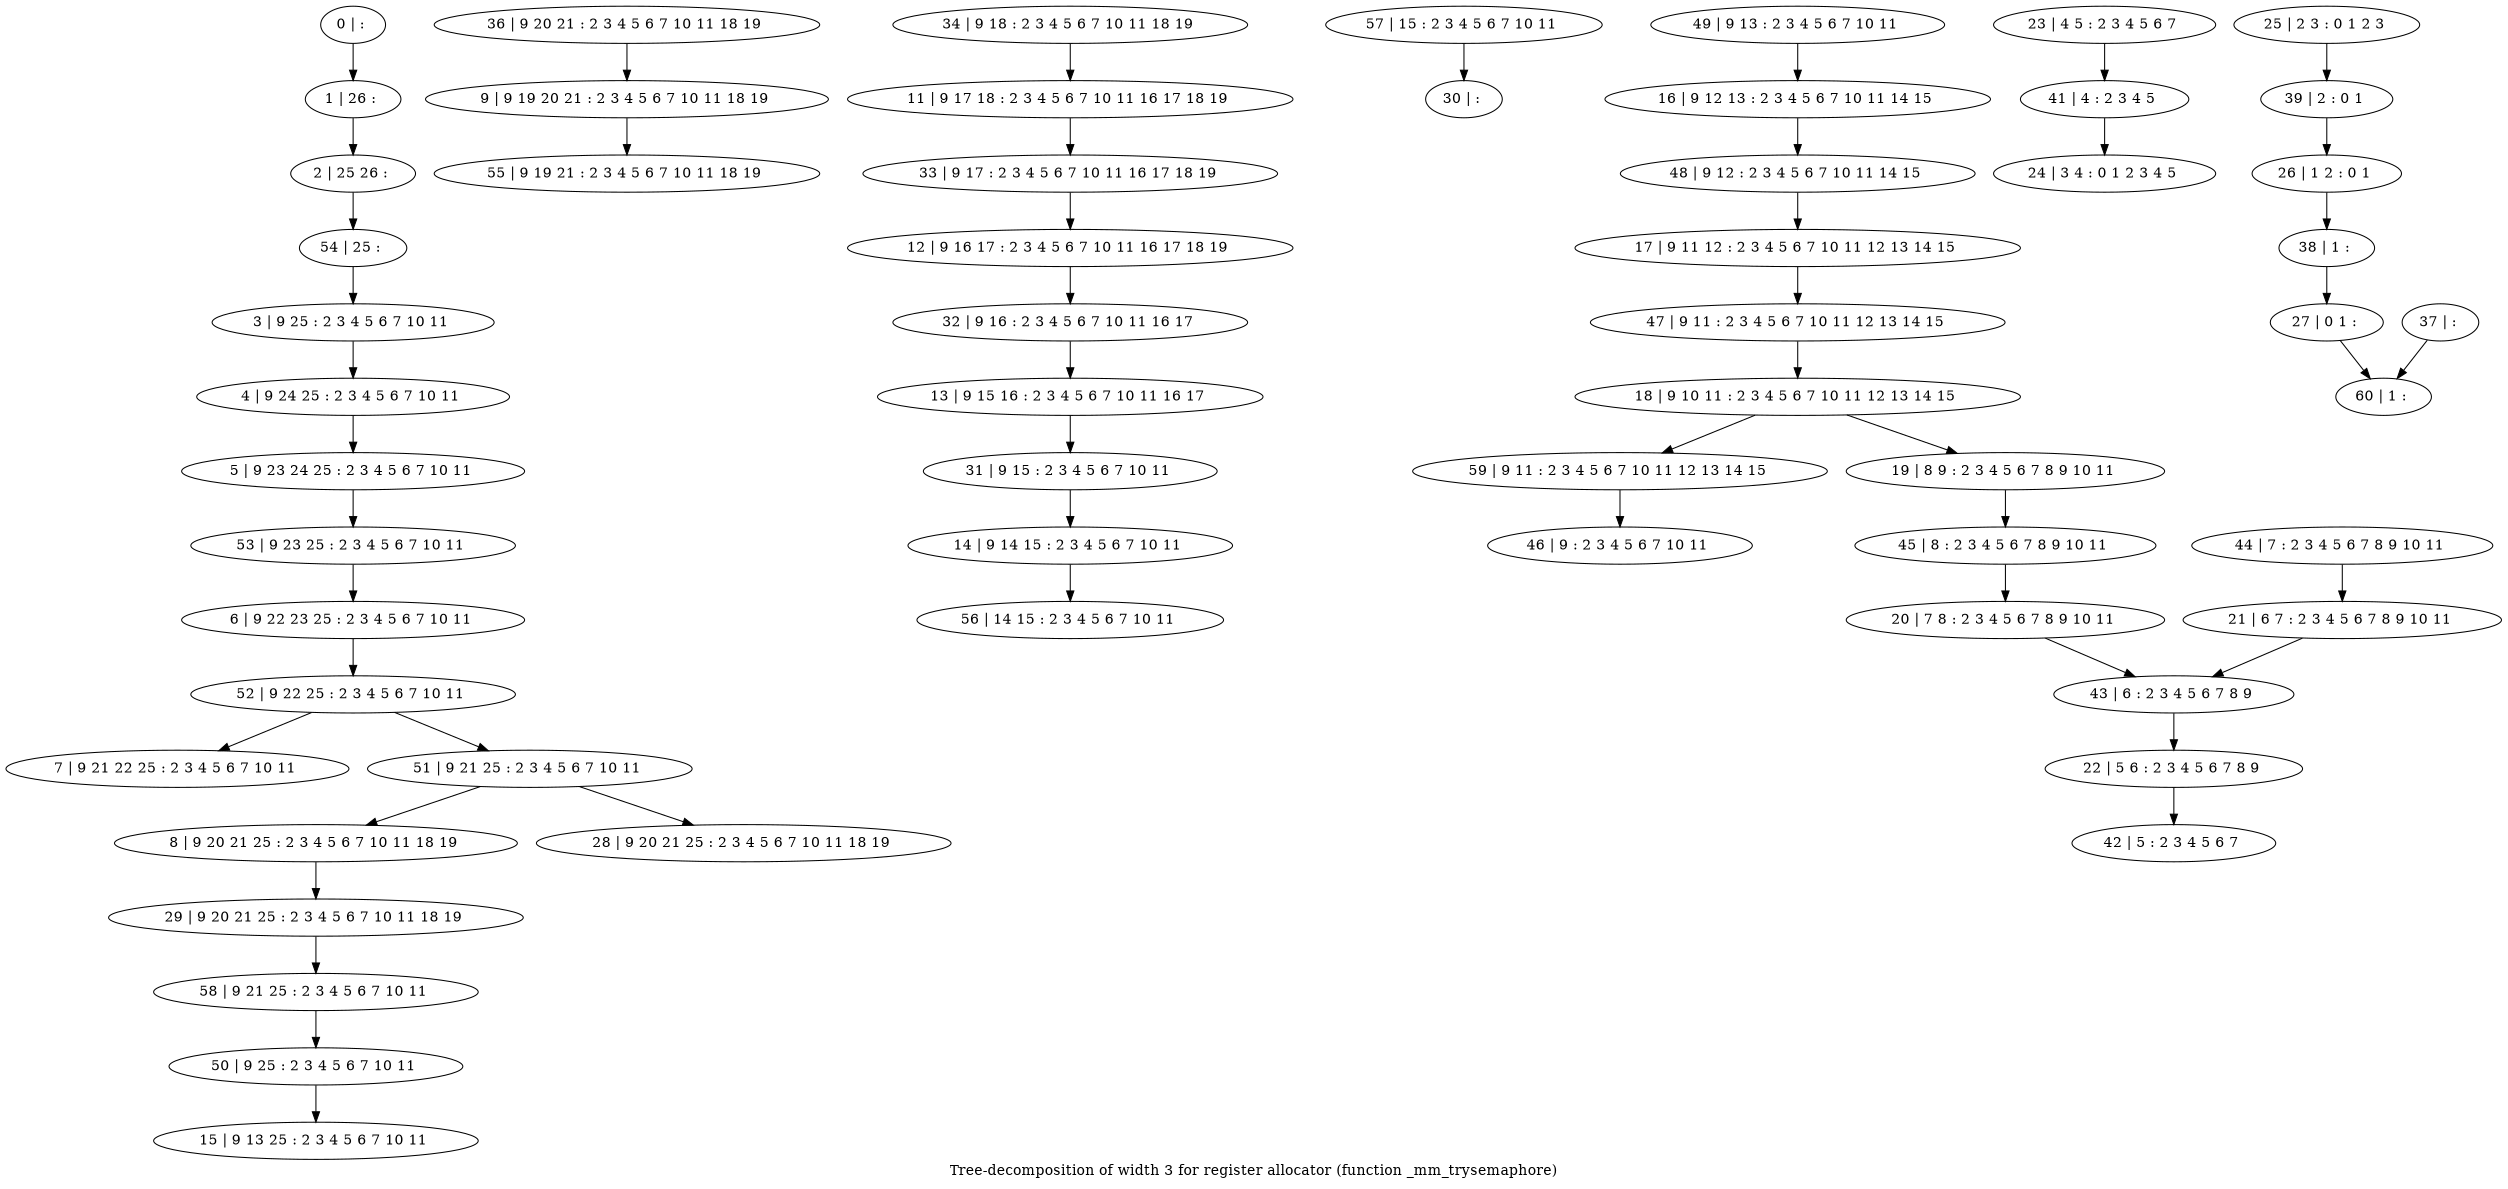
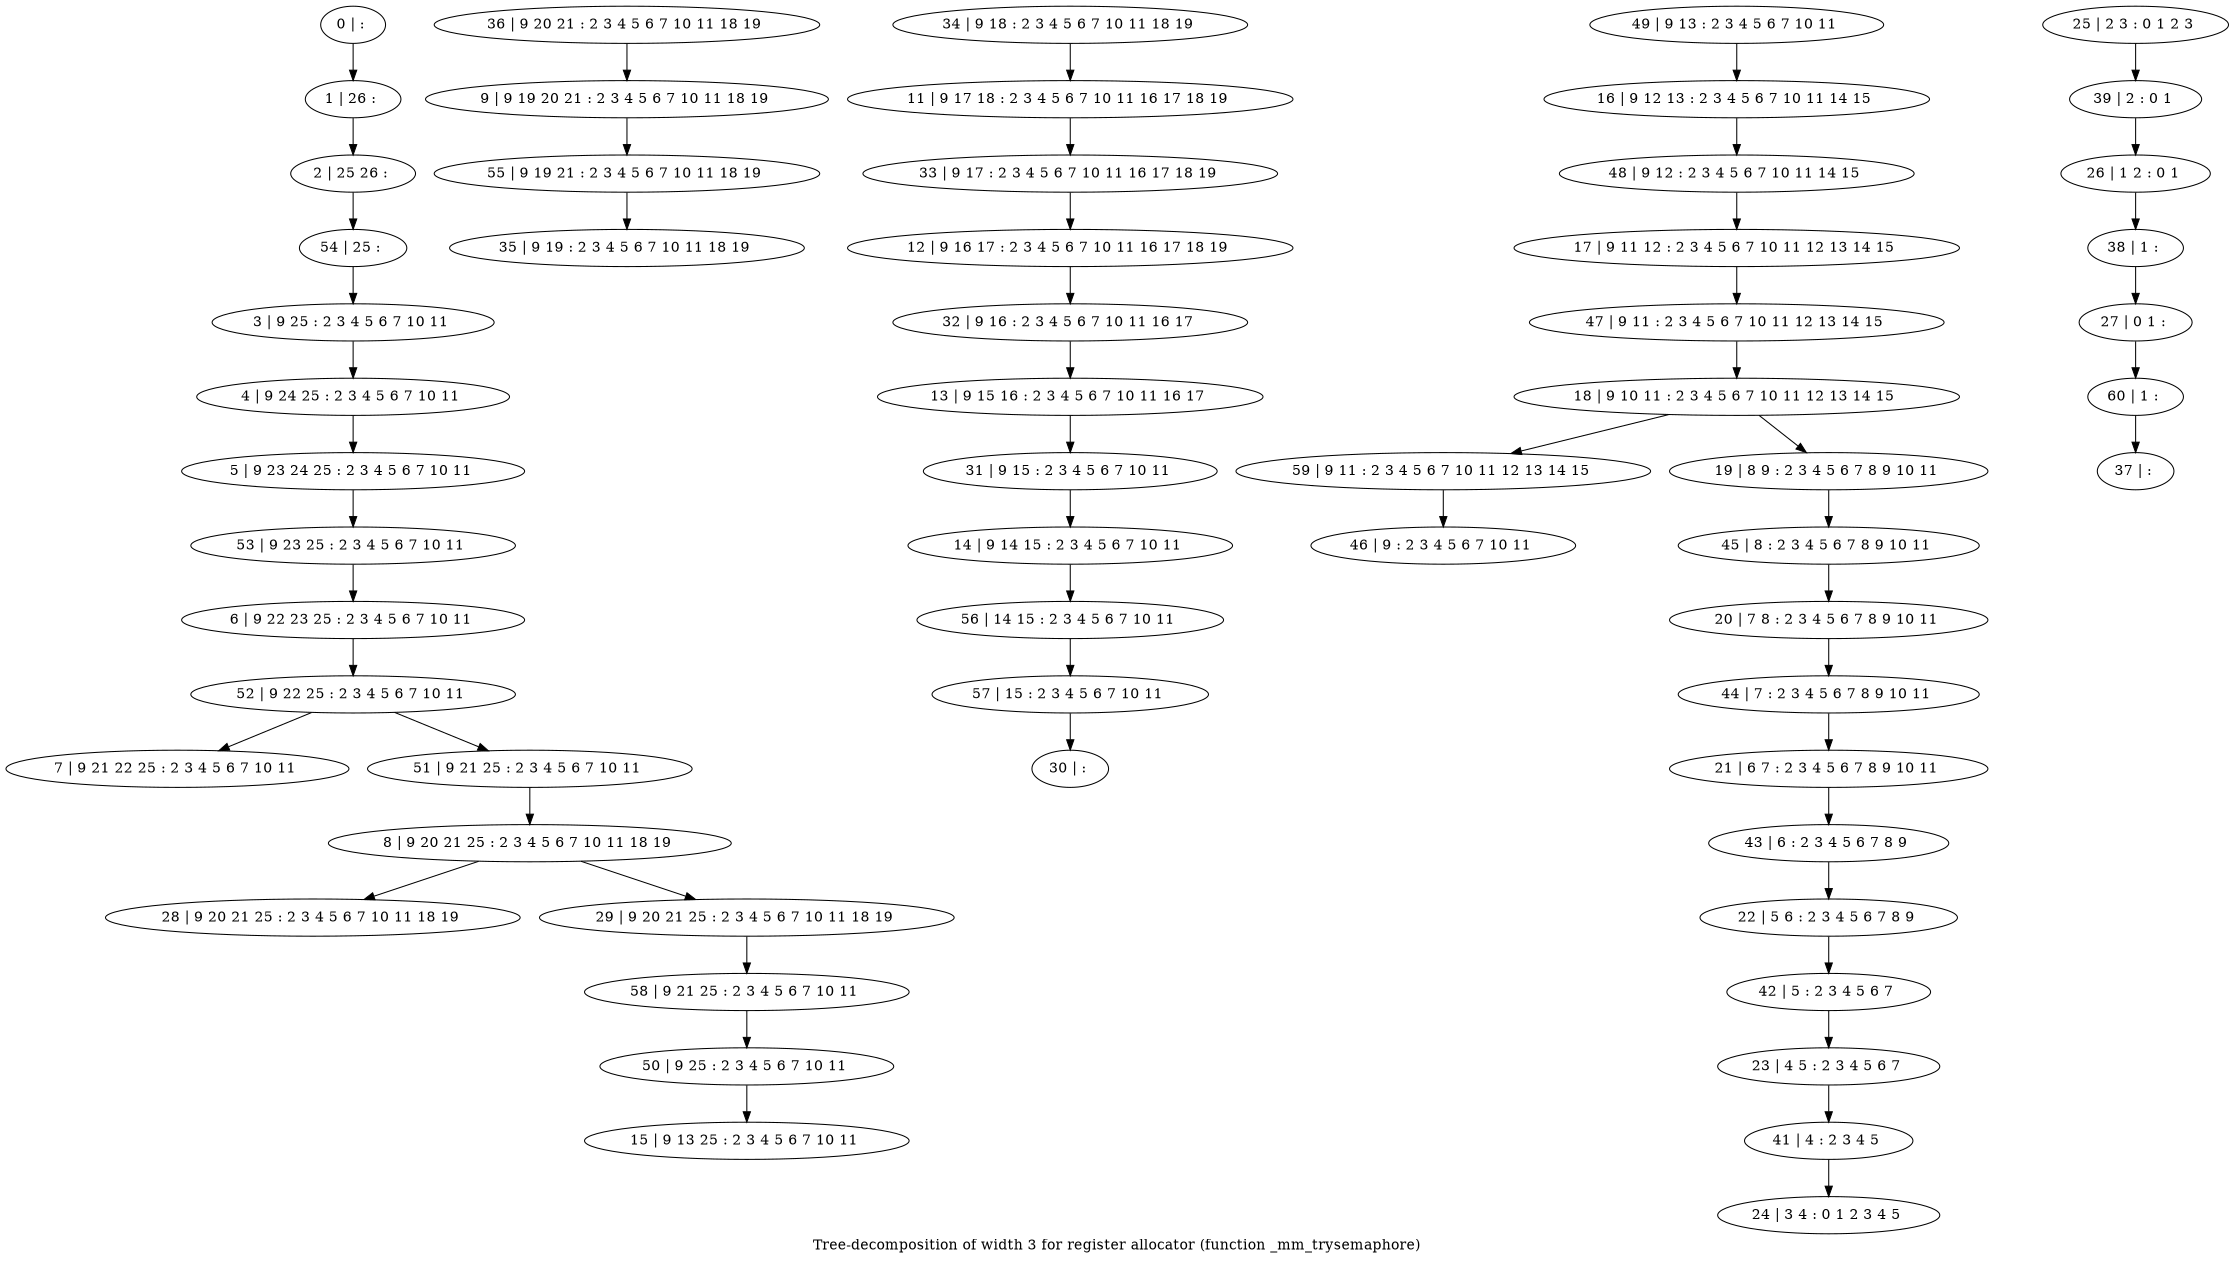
node "35 | 9 19 : 2 3 4 5 6 7 10 11 18 19": added
edge "37 | :" -> "60 | 1 :": reversed
edge "56 | 14 15 : 2 3 4 5 6 7 10 11" -> "57 | 15 : 2 3 4 5 6 7 10 11": added
edge "20 | 7 8 : 2 3 4 5 6 7 8 9 10 11" -> "43 | 6 : 2 3 4 5 6 7 8 9": now "20 | 7 8 : 2 3 4 5 6 7 8 9 10 11" -> "44 | 7 : 2 3 4 5 6 7 8 9 10 11"
edge "51 | 9 21 25 : 2 3 4 5 6 7 10 11" -> "28 | 9 20 21 25 : 2 3 4 5 6 7 10 11 18 19": now "8 | 9 20 21 25 : 2 3 4 5 6 7 10 11 18 19" -> "28 | 9 20 21 25 : 2 3 4 5 6 7 10 11 18 19"
edge "42 | 5 : 2 3 4 5 6 7" -> "23 | 4 5 : 2 3 4 5 6 7": added
